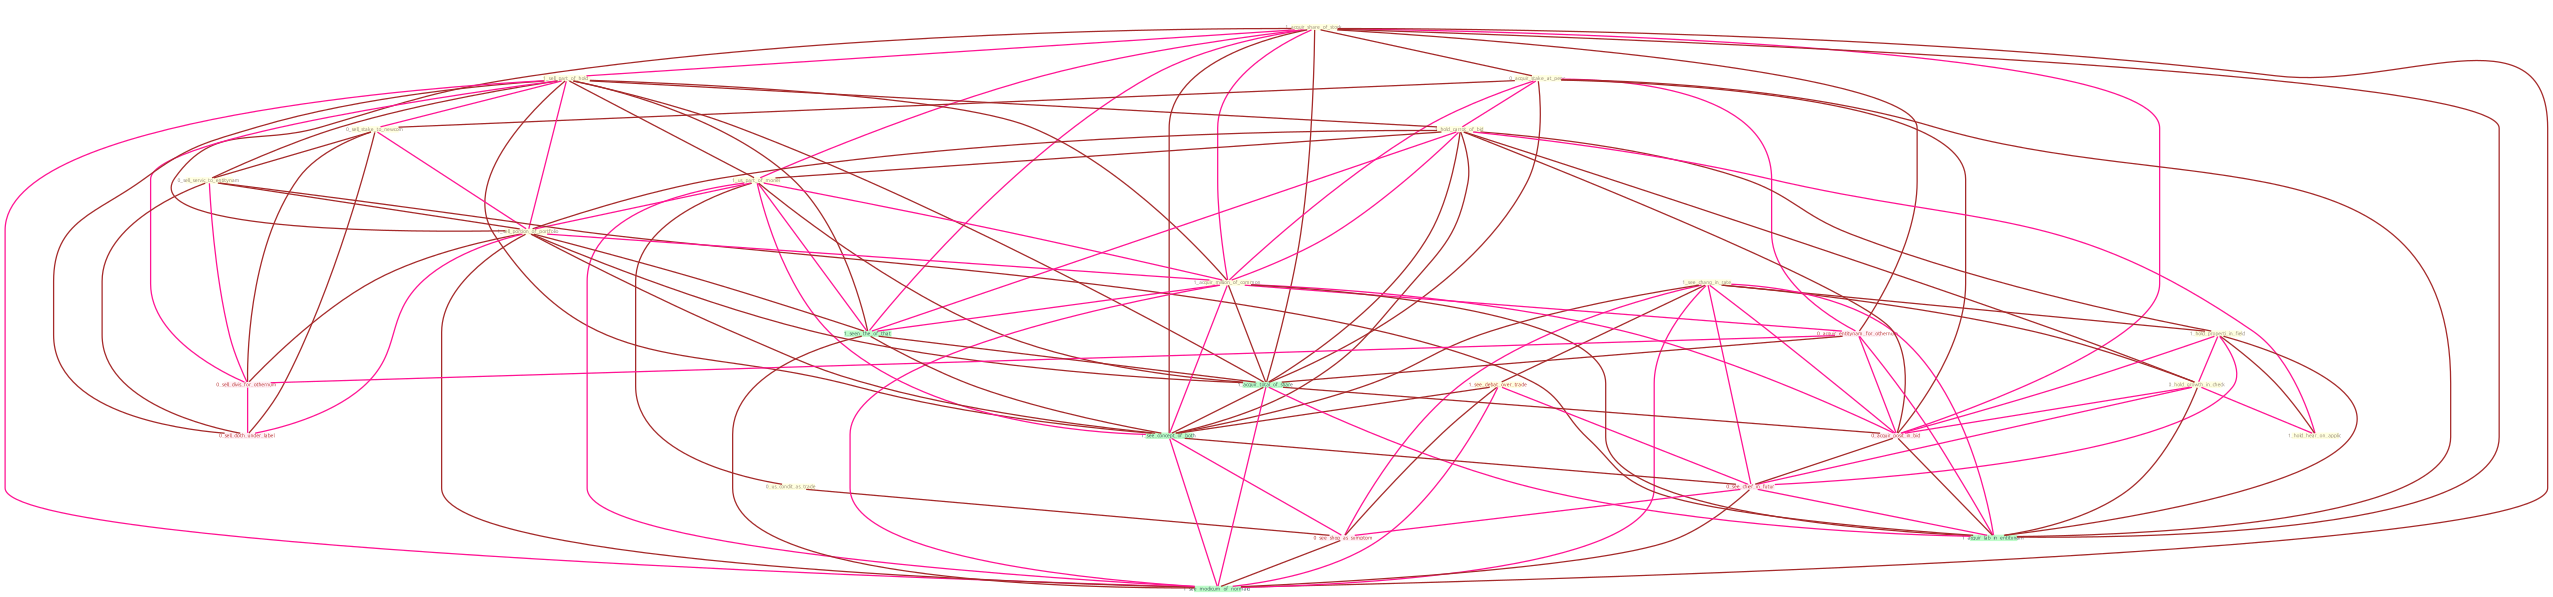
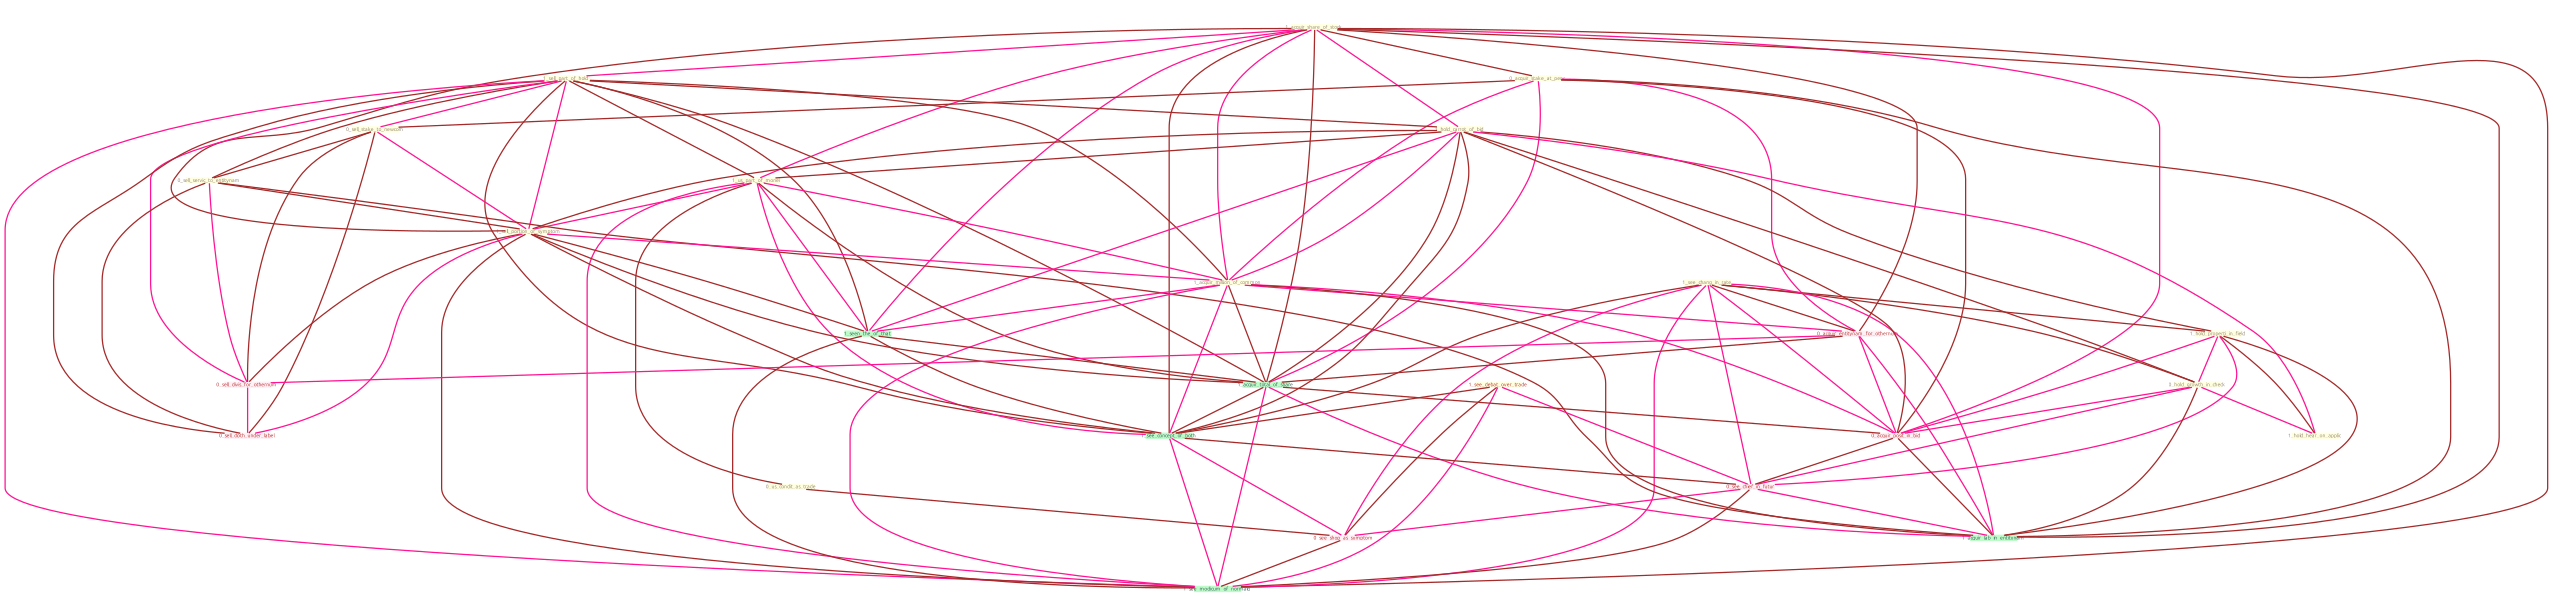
edge "0_acquir_stake_at_penc" -- "1_hold_carrot_of_bid": now "1_acquir_share_of_stock" -- "1_hold_carrot_of_bid"
node "1_sell_portion_of_portfolio": label "1_sell_portion_of_portfolio" -> "1_sell_portion_of_symptom"
edge "0_acquir_stake_at_penc" -- "1_acquir_total_of_share": color brown -> deeppink
edge "1_see_chang_in_rate" -- "1_see_debat_over_trade": now "1_see_chang_in_rate" -- "0_acquir_entitynam_for_othernum"
